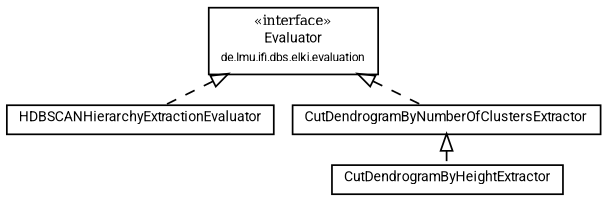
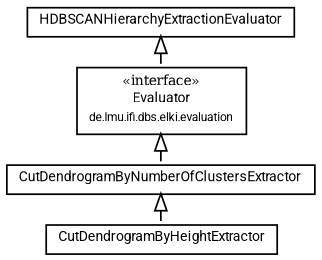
edge "HDBSCANHierarchyExtractionEvaluator" -> "Evaluator": reversed
